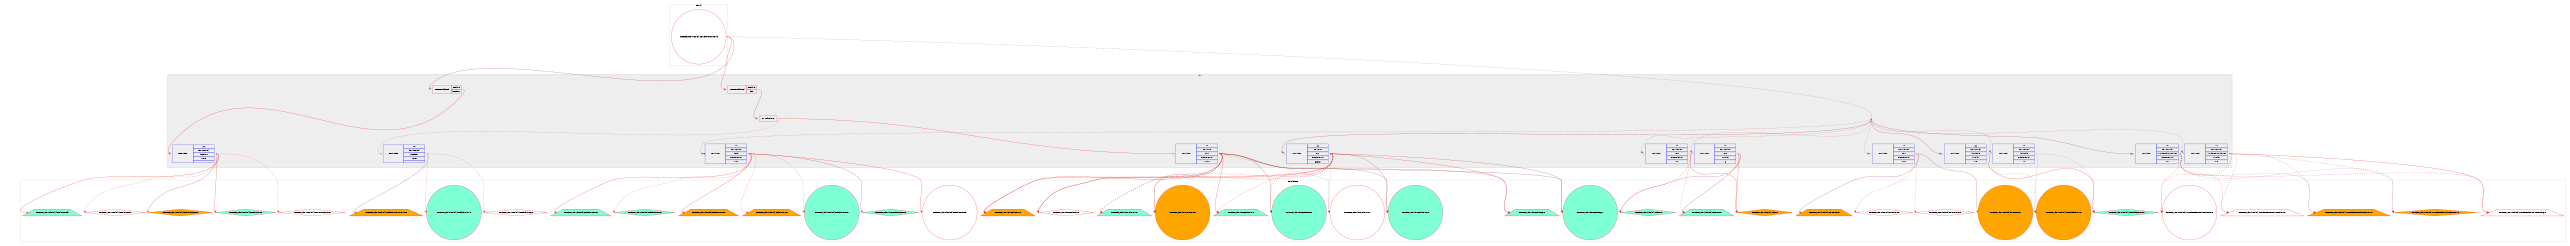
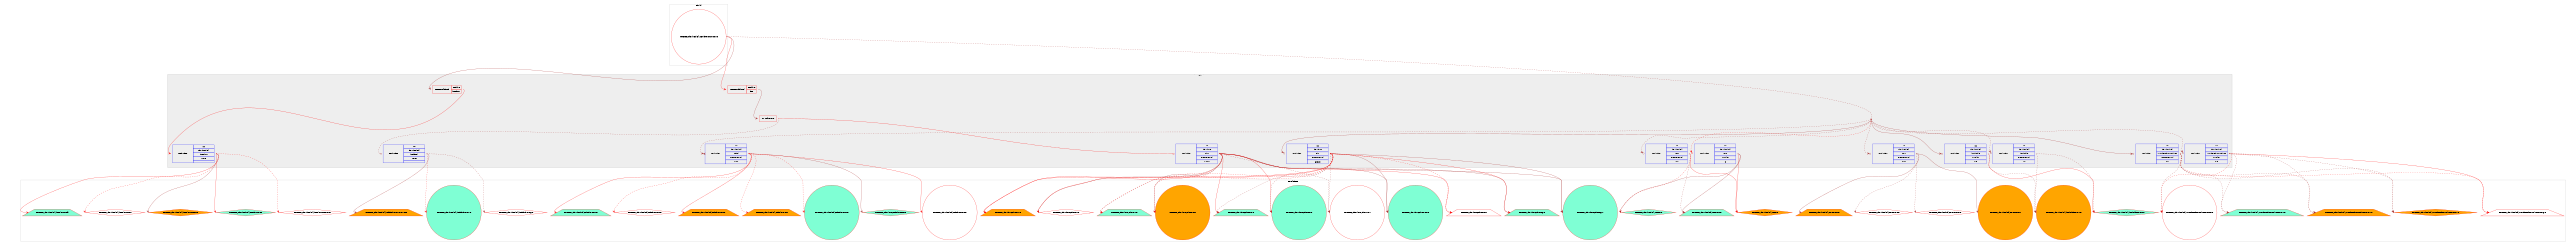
node "portage://dev-haskell/cabal-1.18.1.3": fillcolor aquamarine -> white
node "portage://dev-lang/ghc-8.8.1": added
node "portage://dev-haskell/unordered-containers-0.2.7.2": fillcolor white -> aquamarine
